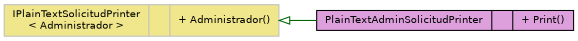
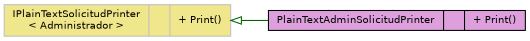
node "IPlainTextSolicitudPrinter": text "+ Administrador()" -> "+ Print()"
